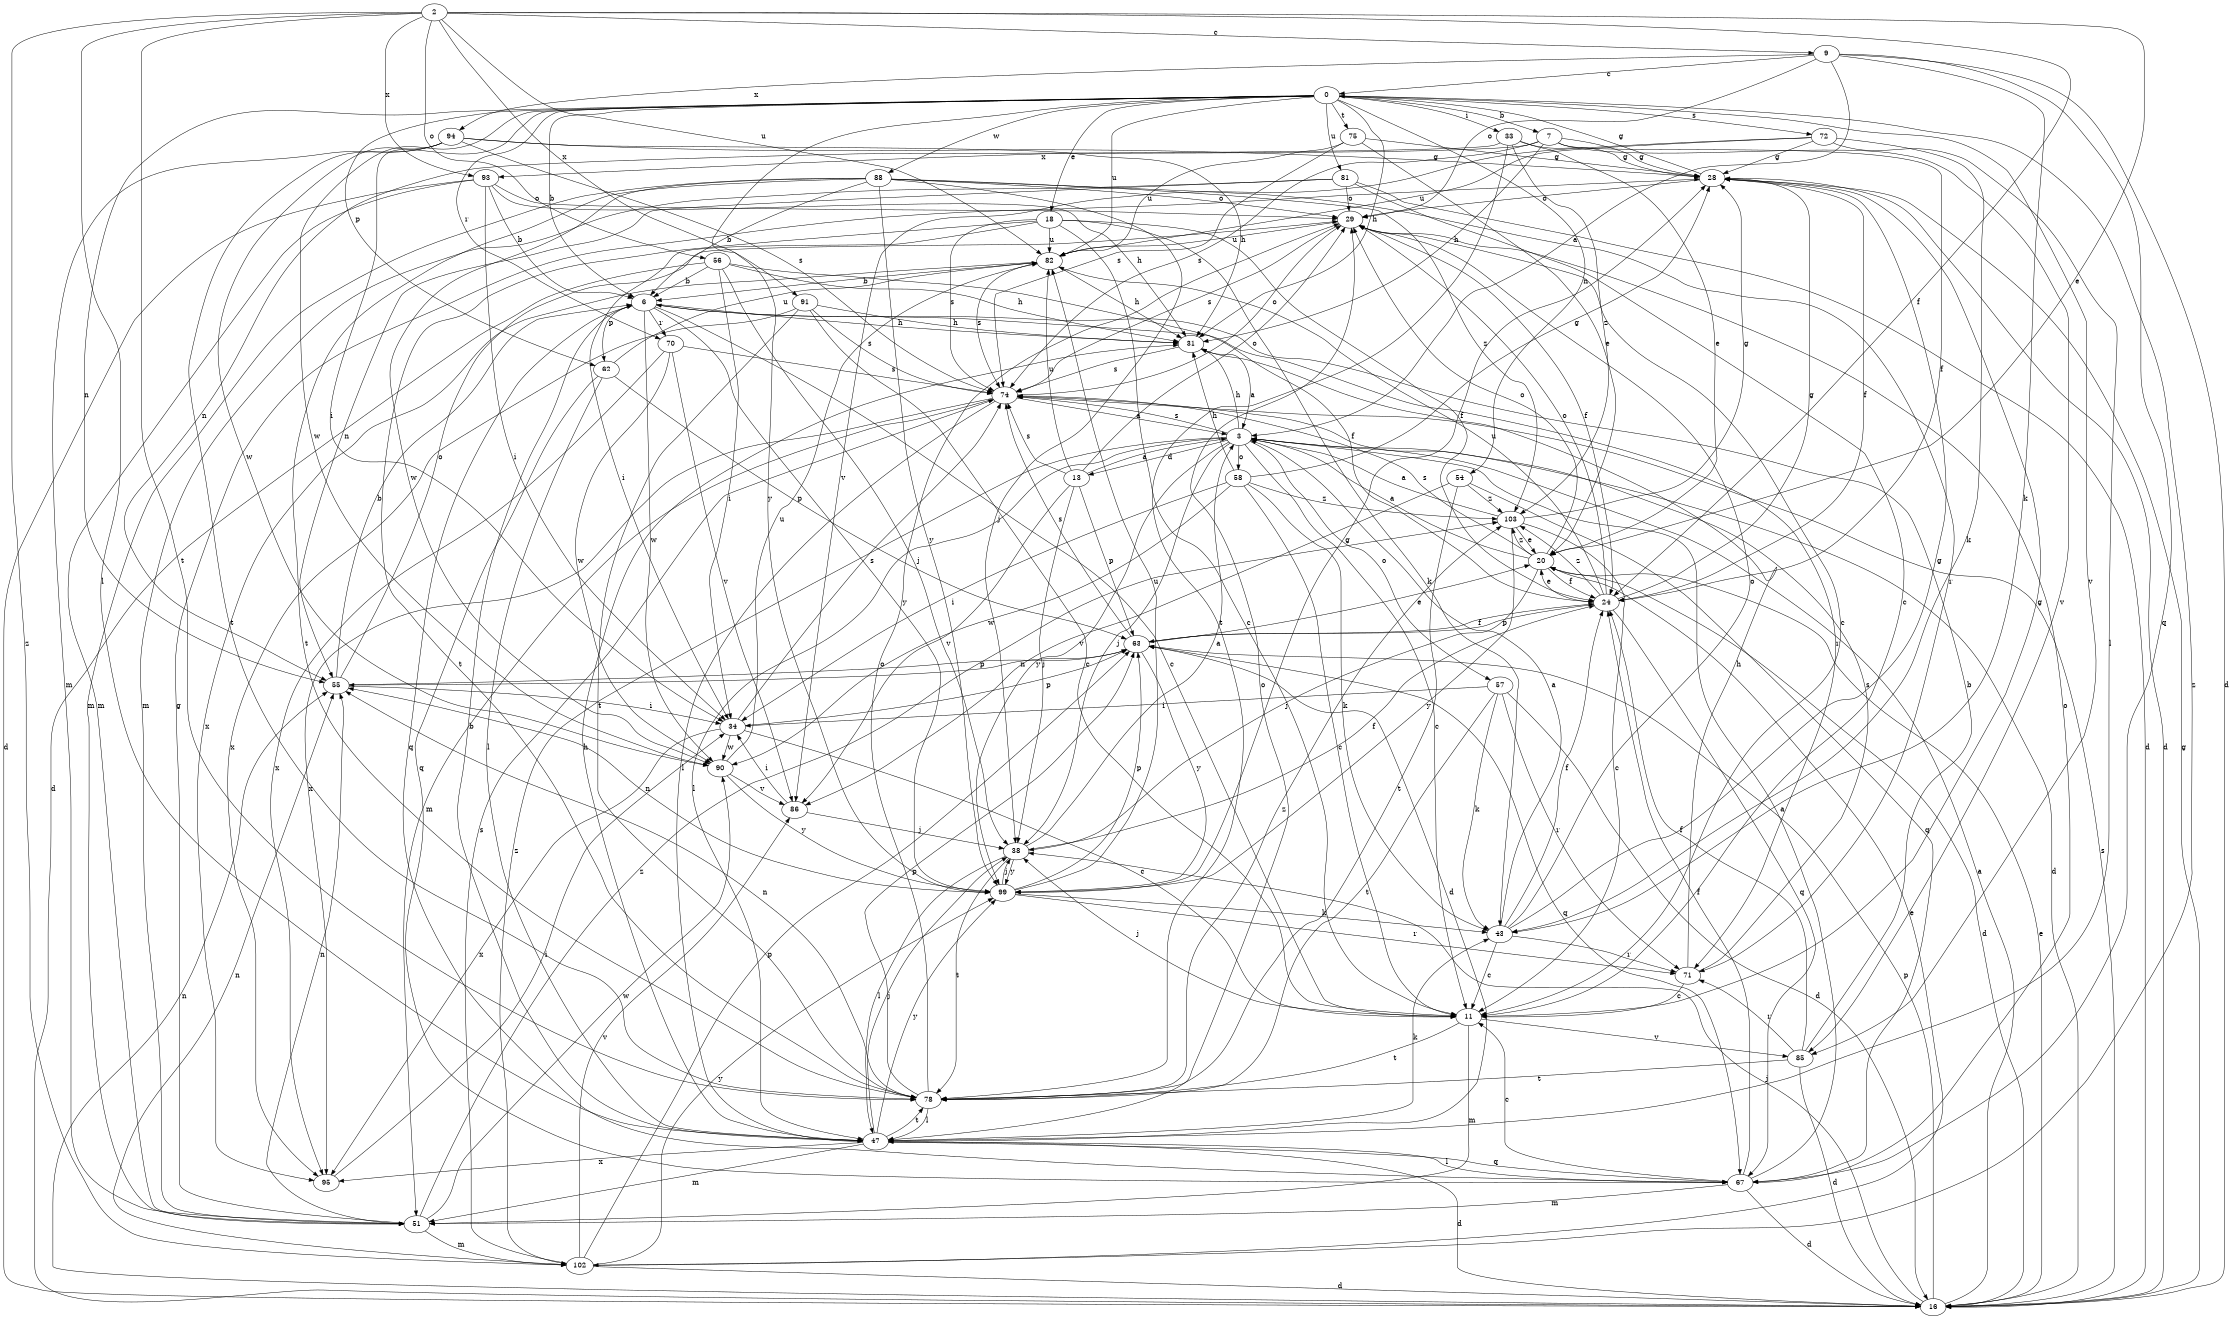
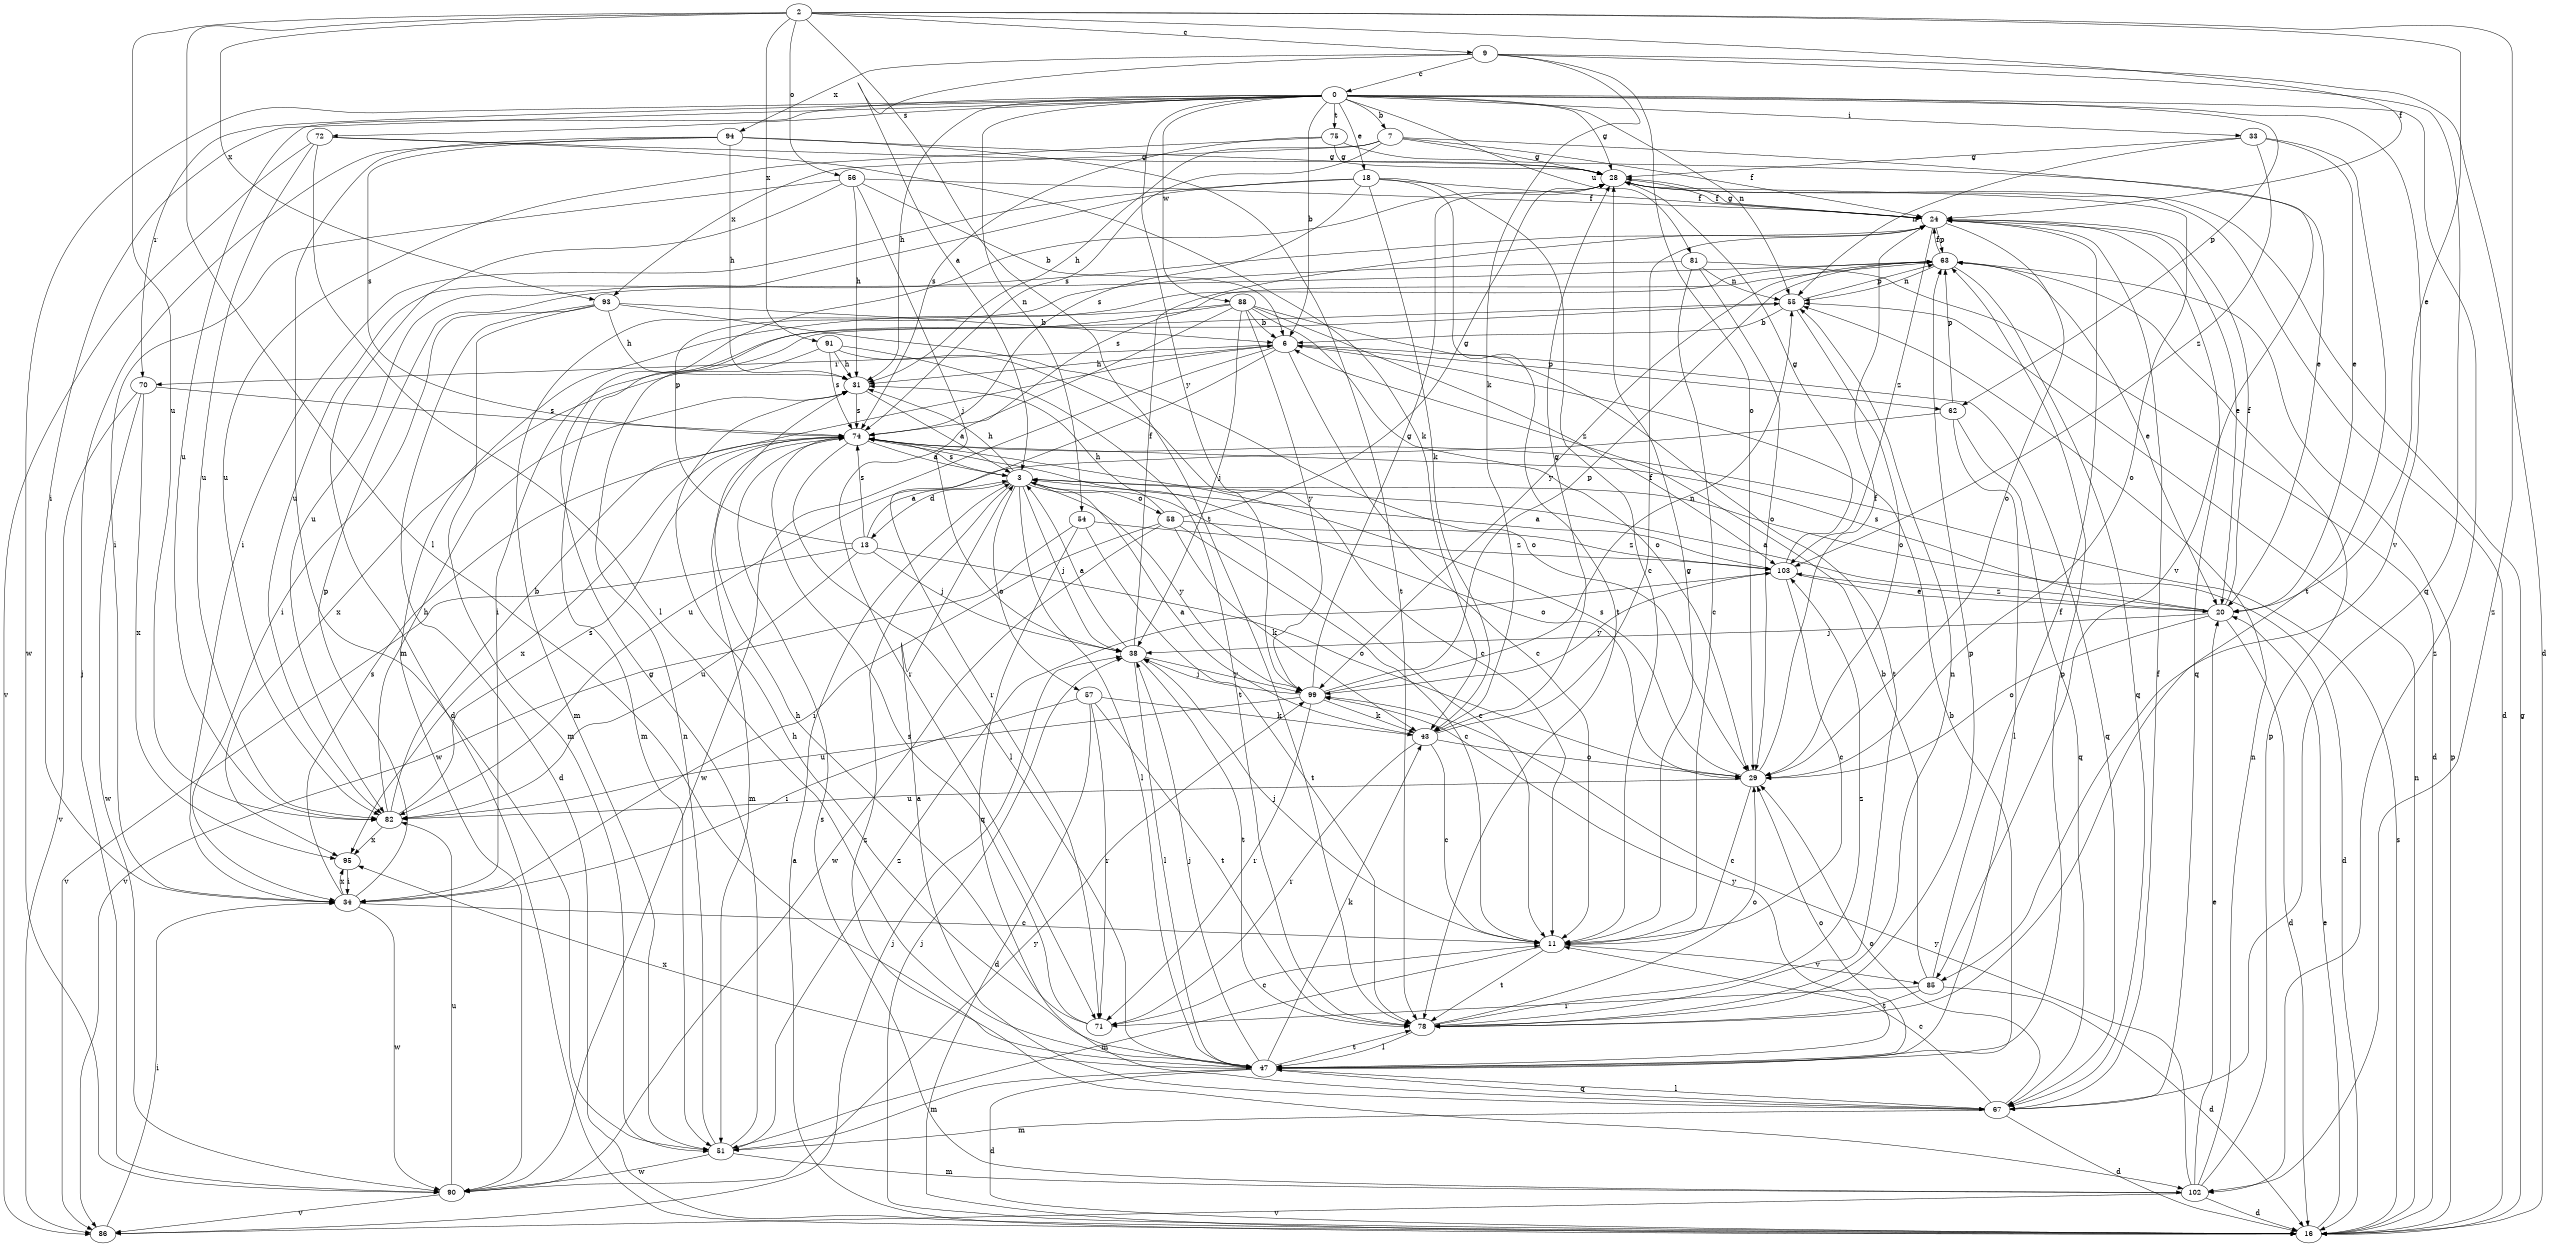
edge "28" -> "0": reversed
edge "94" -> "90": label "w" -> "j"
edge "6" -> "99": removed, label "y"
edge "47" -> "63": label "d" -> "p"
